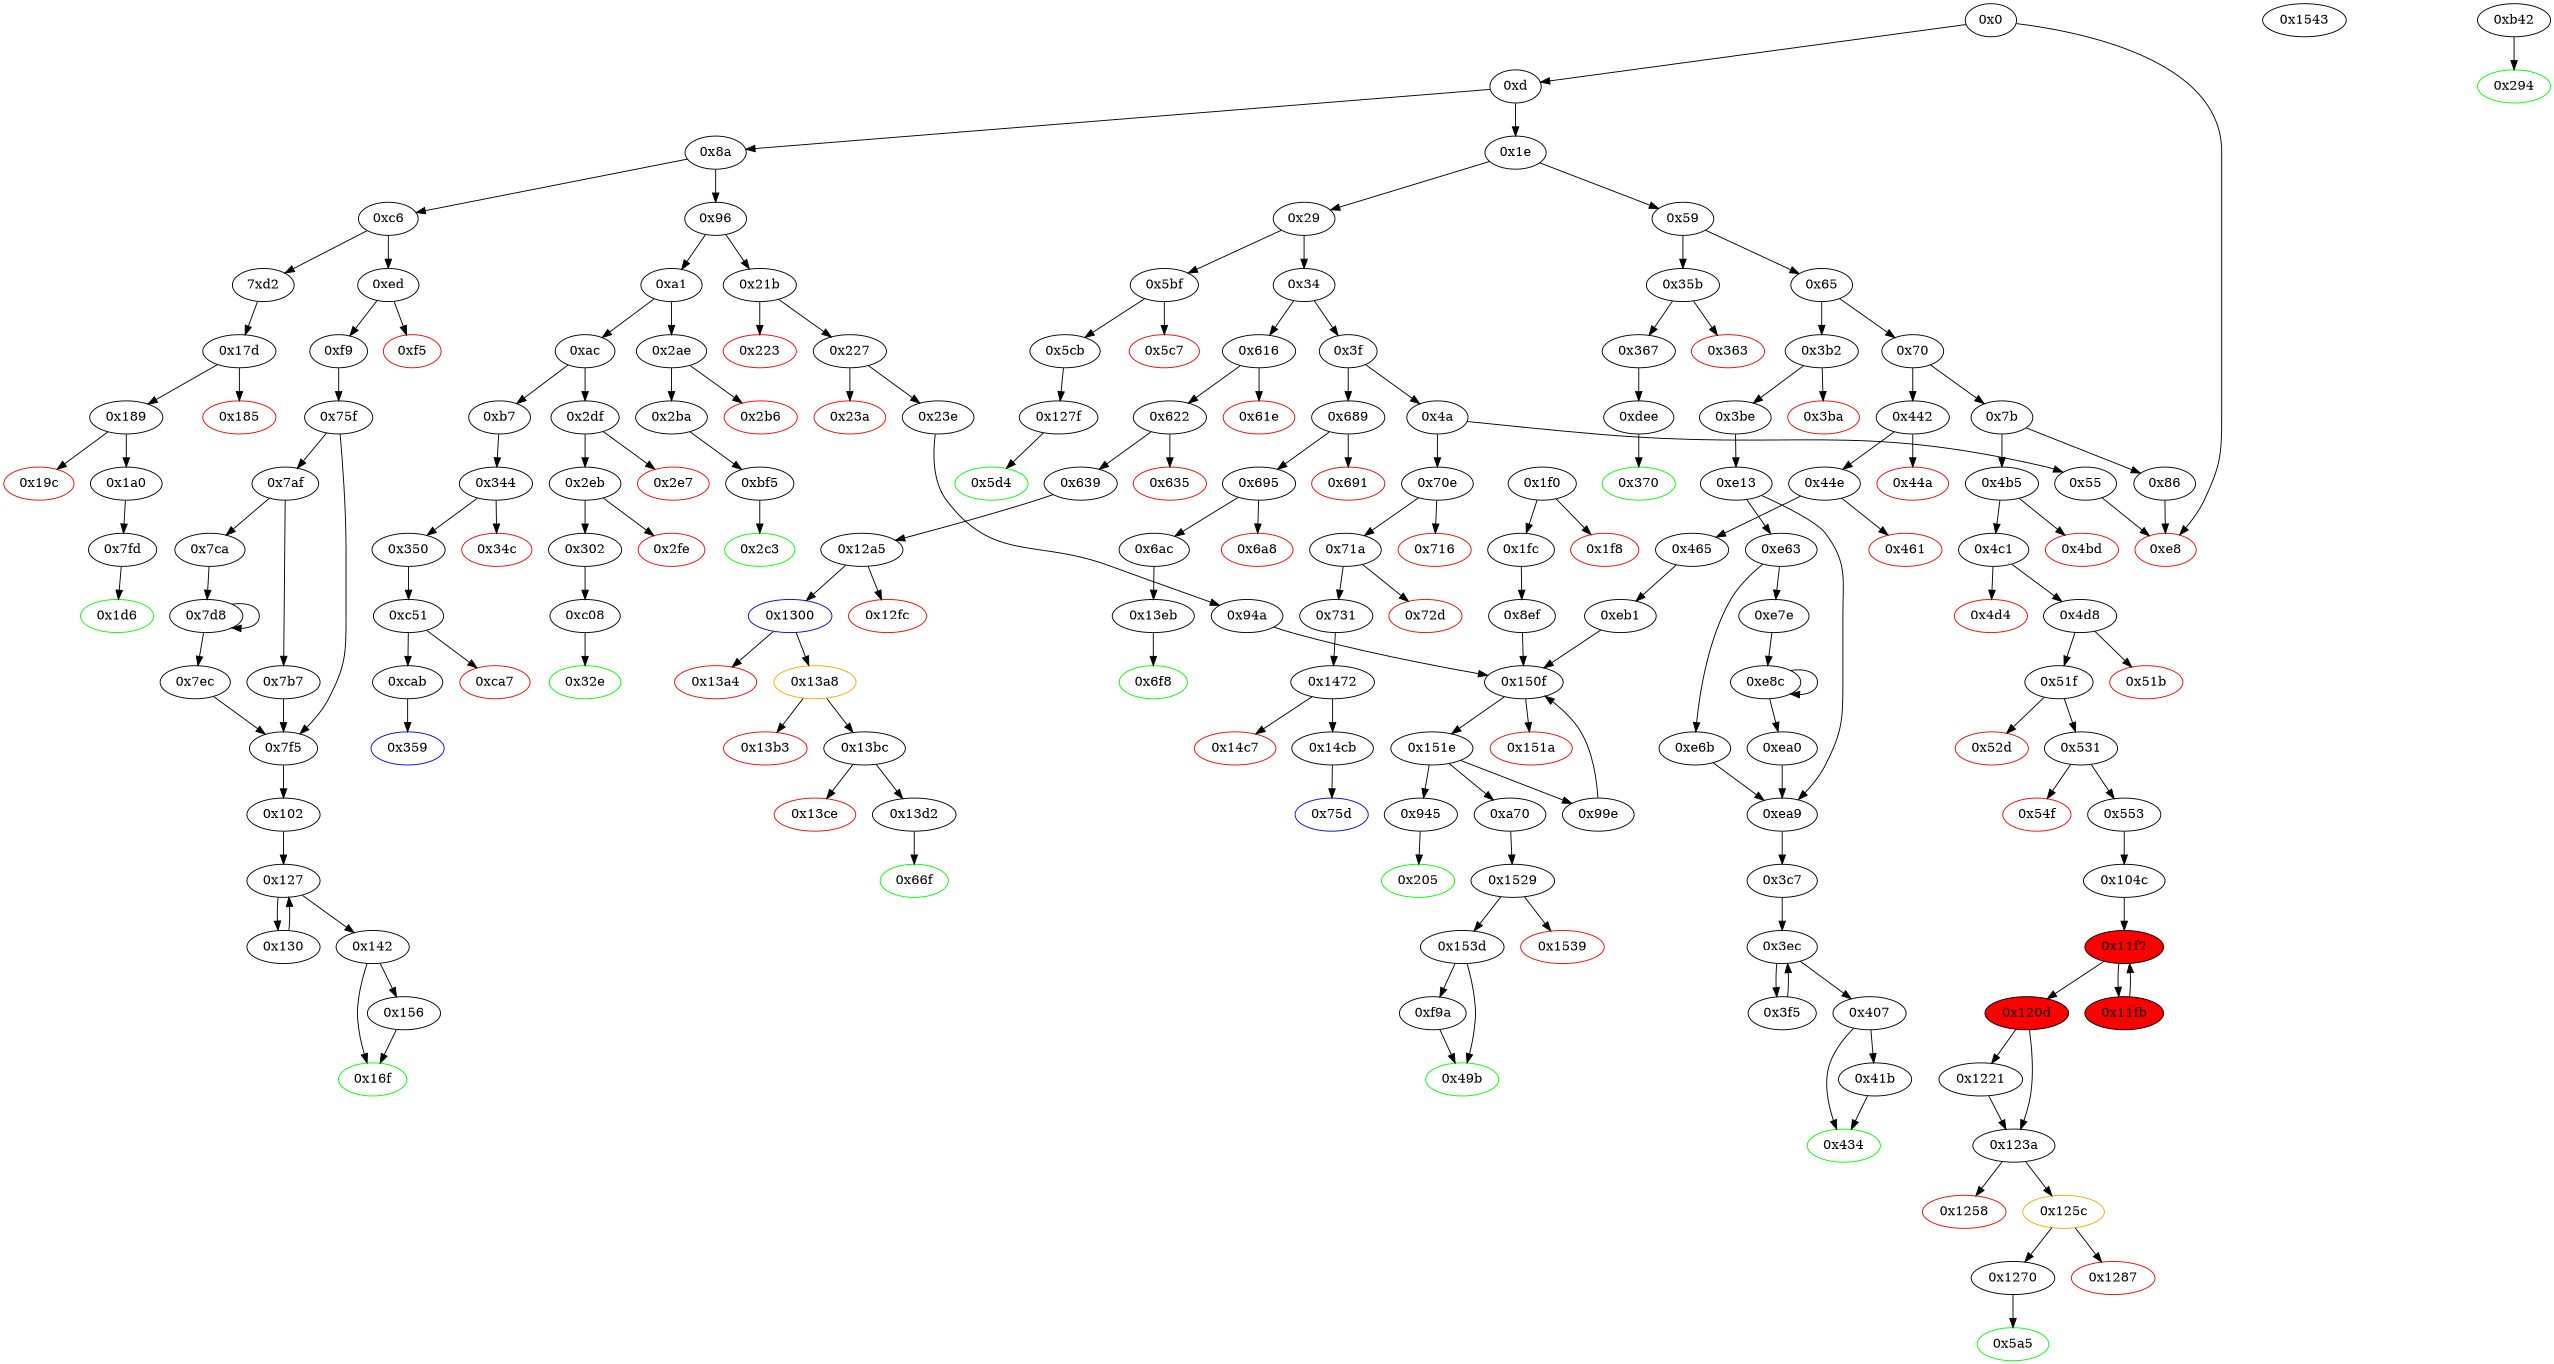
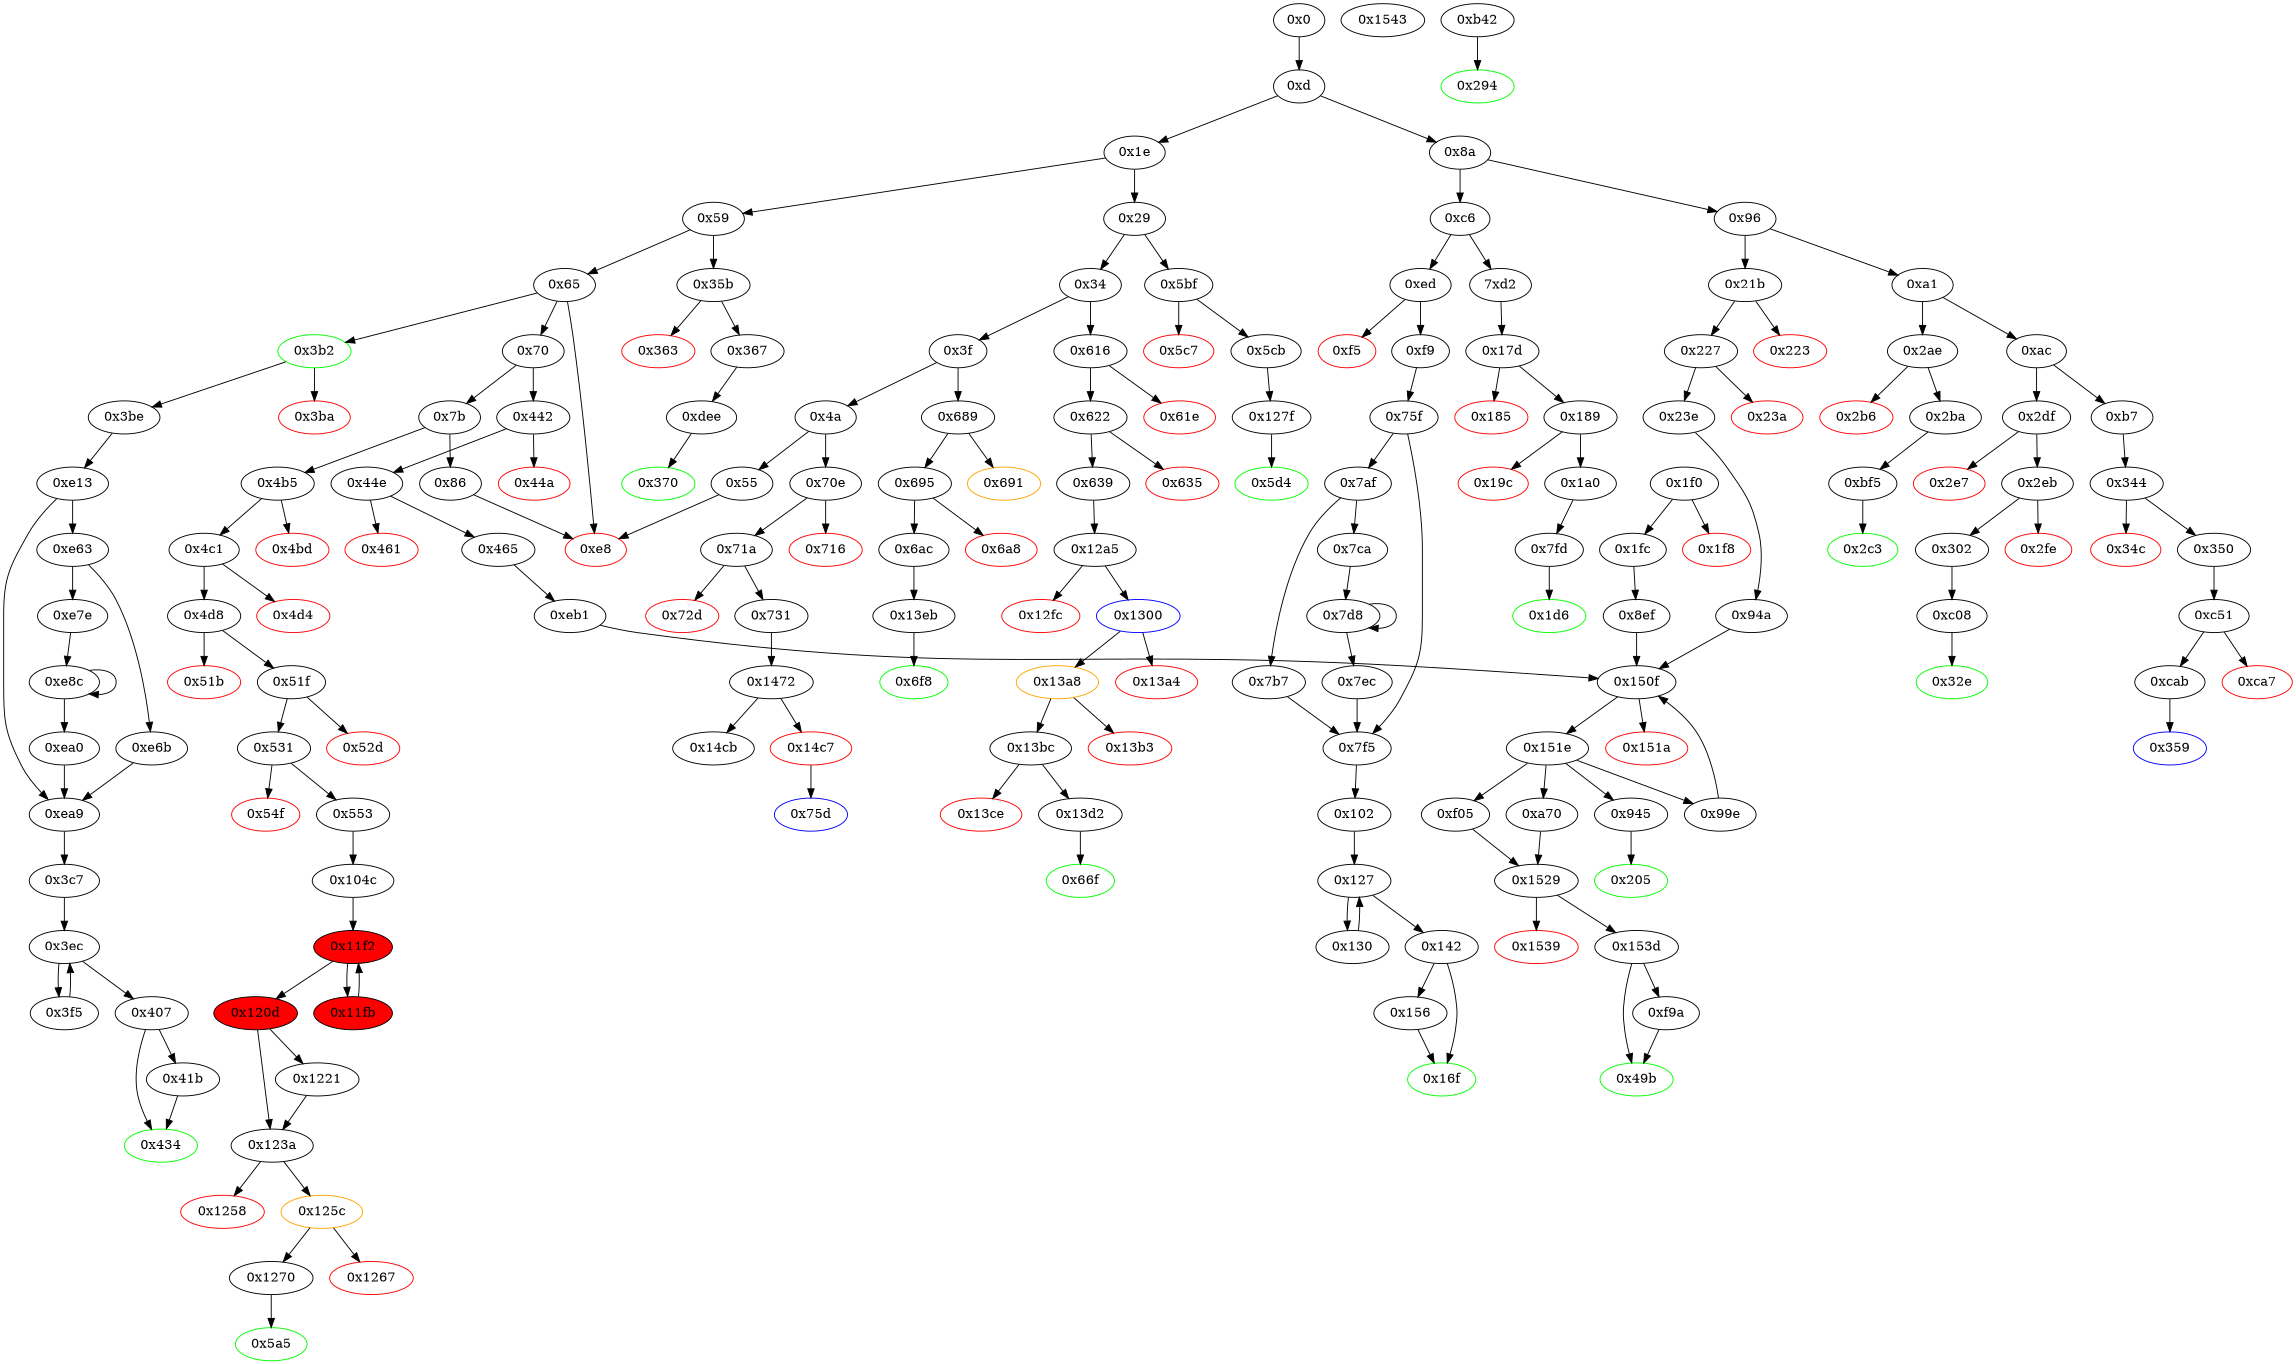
edge "0x0" -> "0xe8": now "0x65" -> "0xe8"
node "0x3b2": color black -> green
node "0x691": color red -> orange
edge "0x14cb" -> "0x75d": now "0x14c7" -> "0x75d"
node "0xf05": added
node "0x1287": label "0x1287" -> "0x1267"
